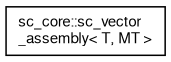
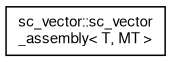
node "sc_core::sc_vector _assembly< T, MT >": label "sc_core::sc_vector _assembly< T, MT >" -> "sc_vector::sc_vector _assembly< T, MT >"
